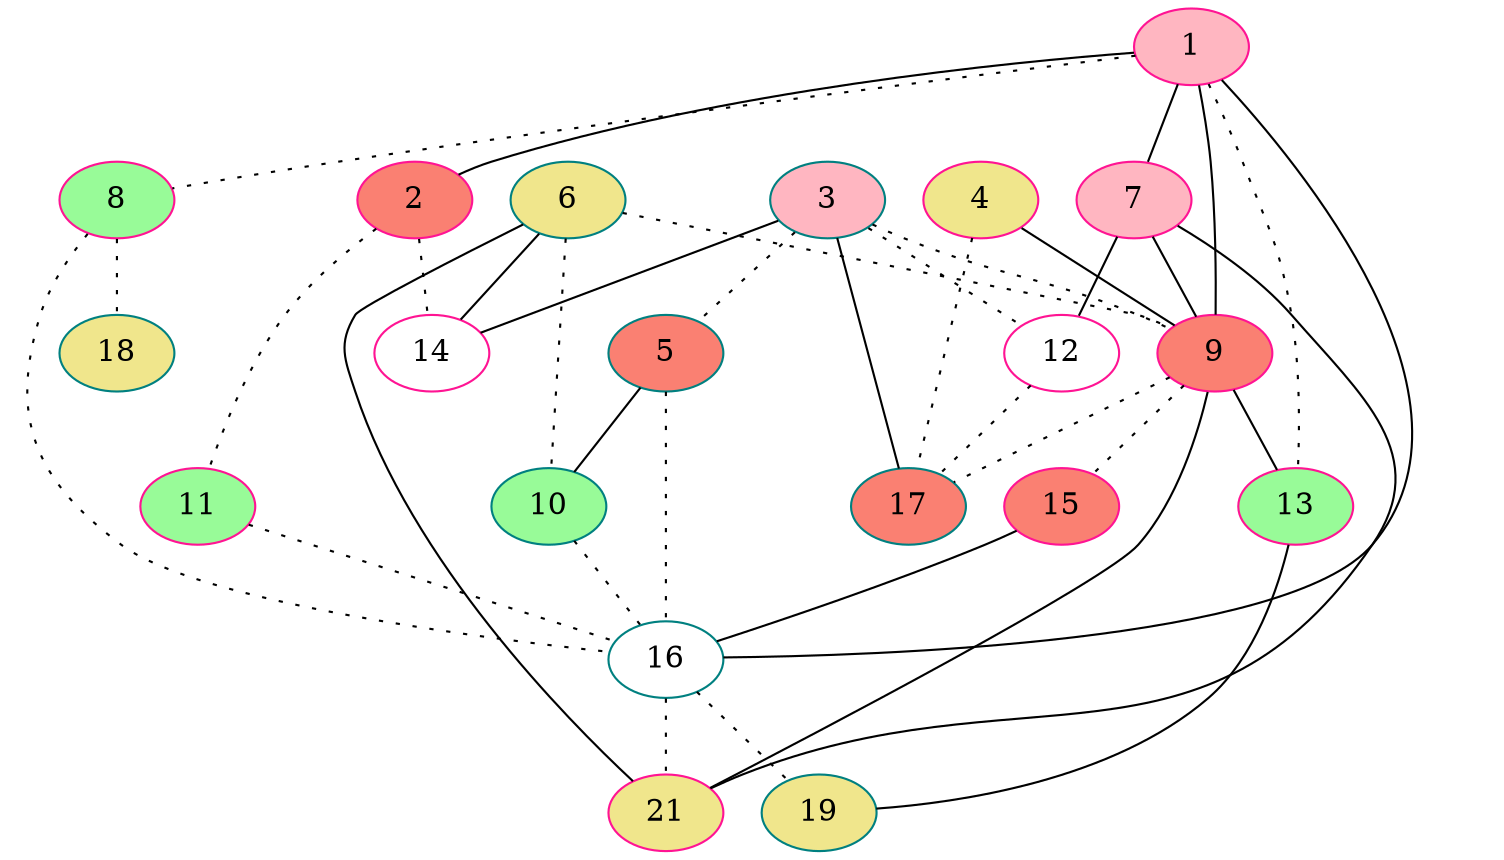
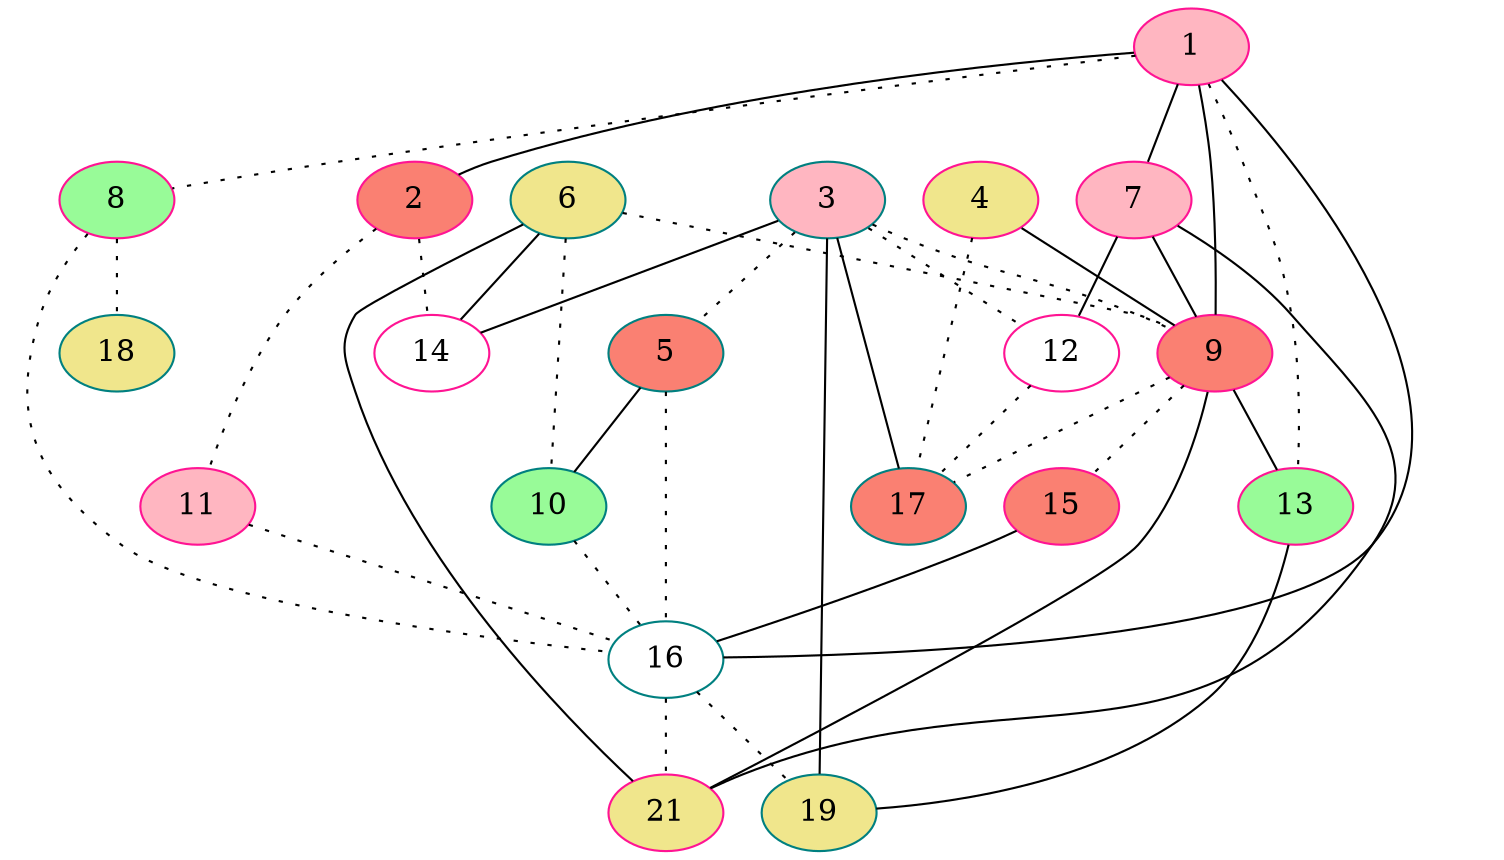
node "11": fillcolor palegreen -> lightpink
edge "3" -- "19": added
